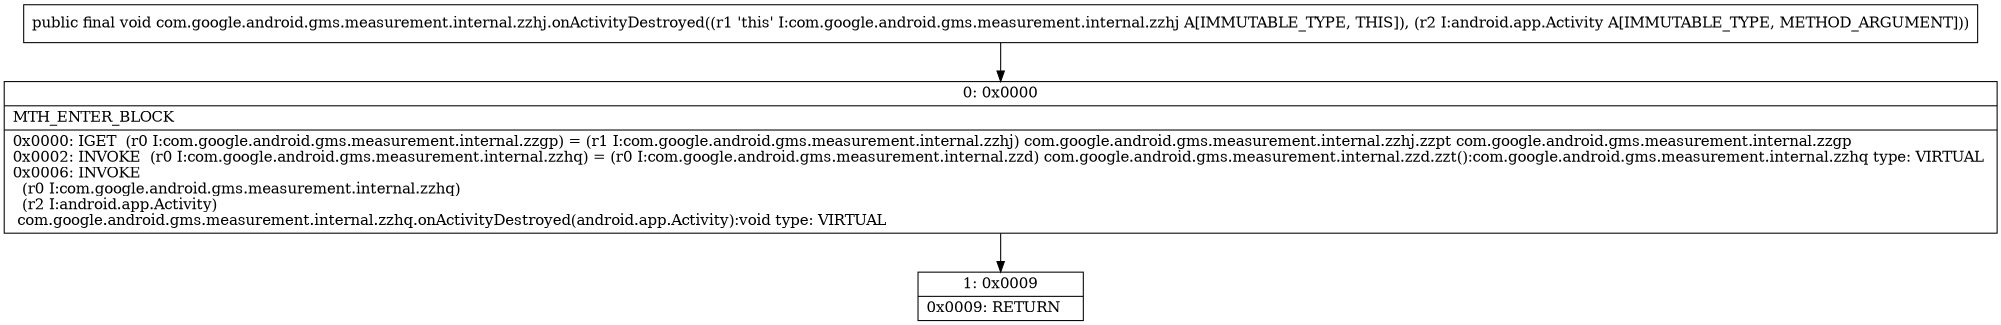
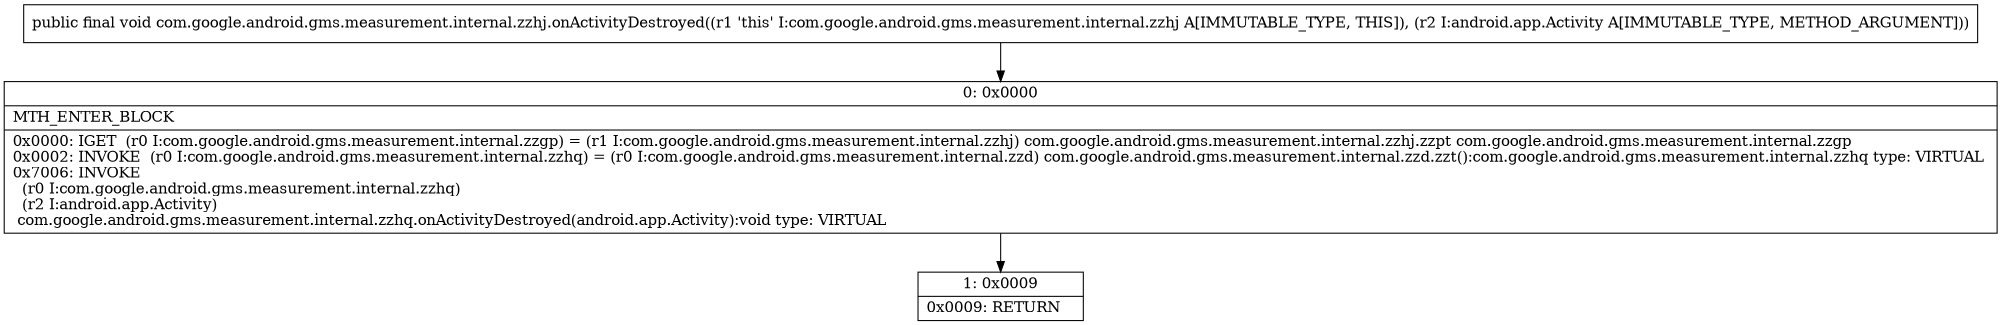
node "0: 0x0000": text "0x0006: INVOKE" -> "0x7006: INVOKE"
